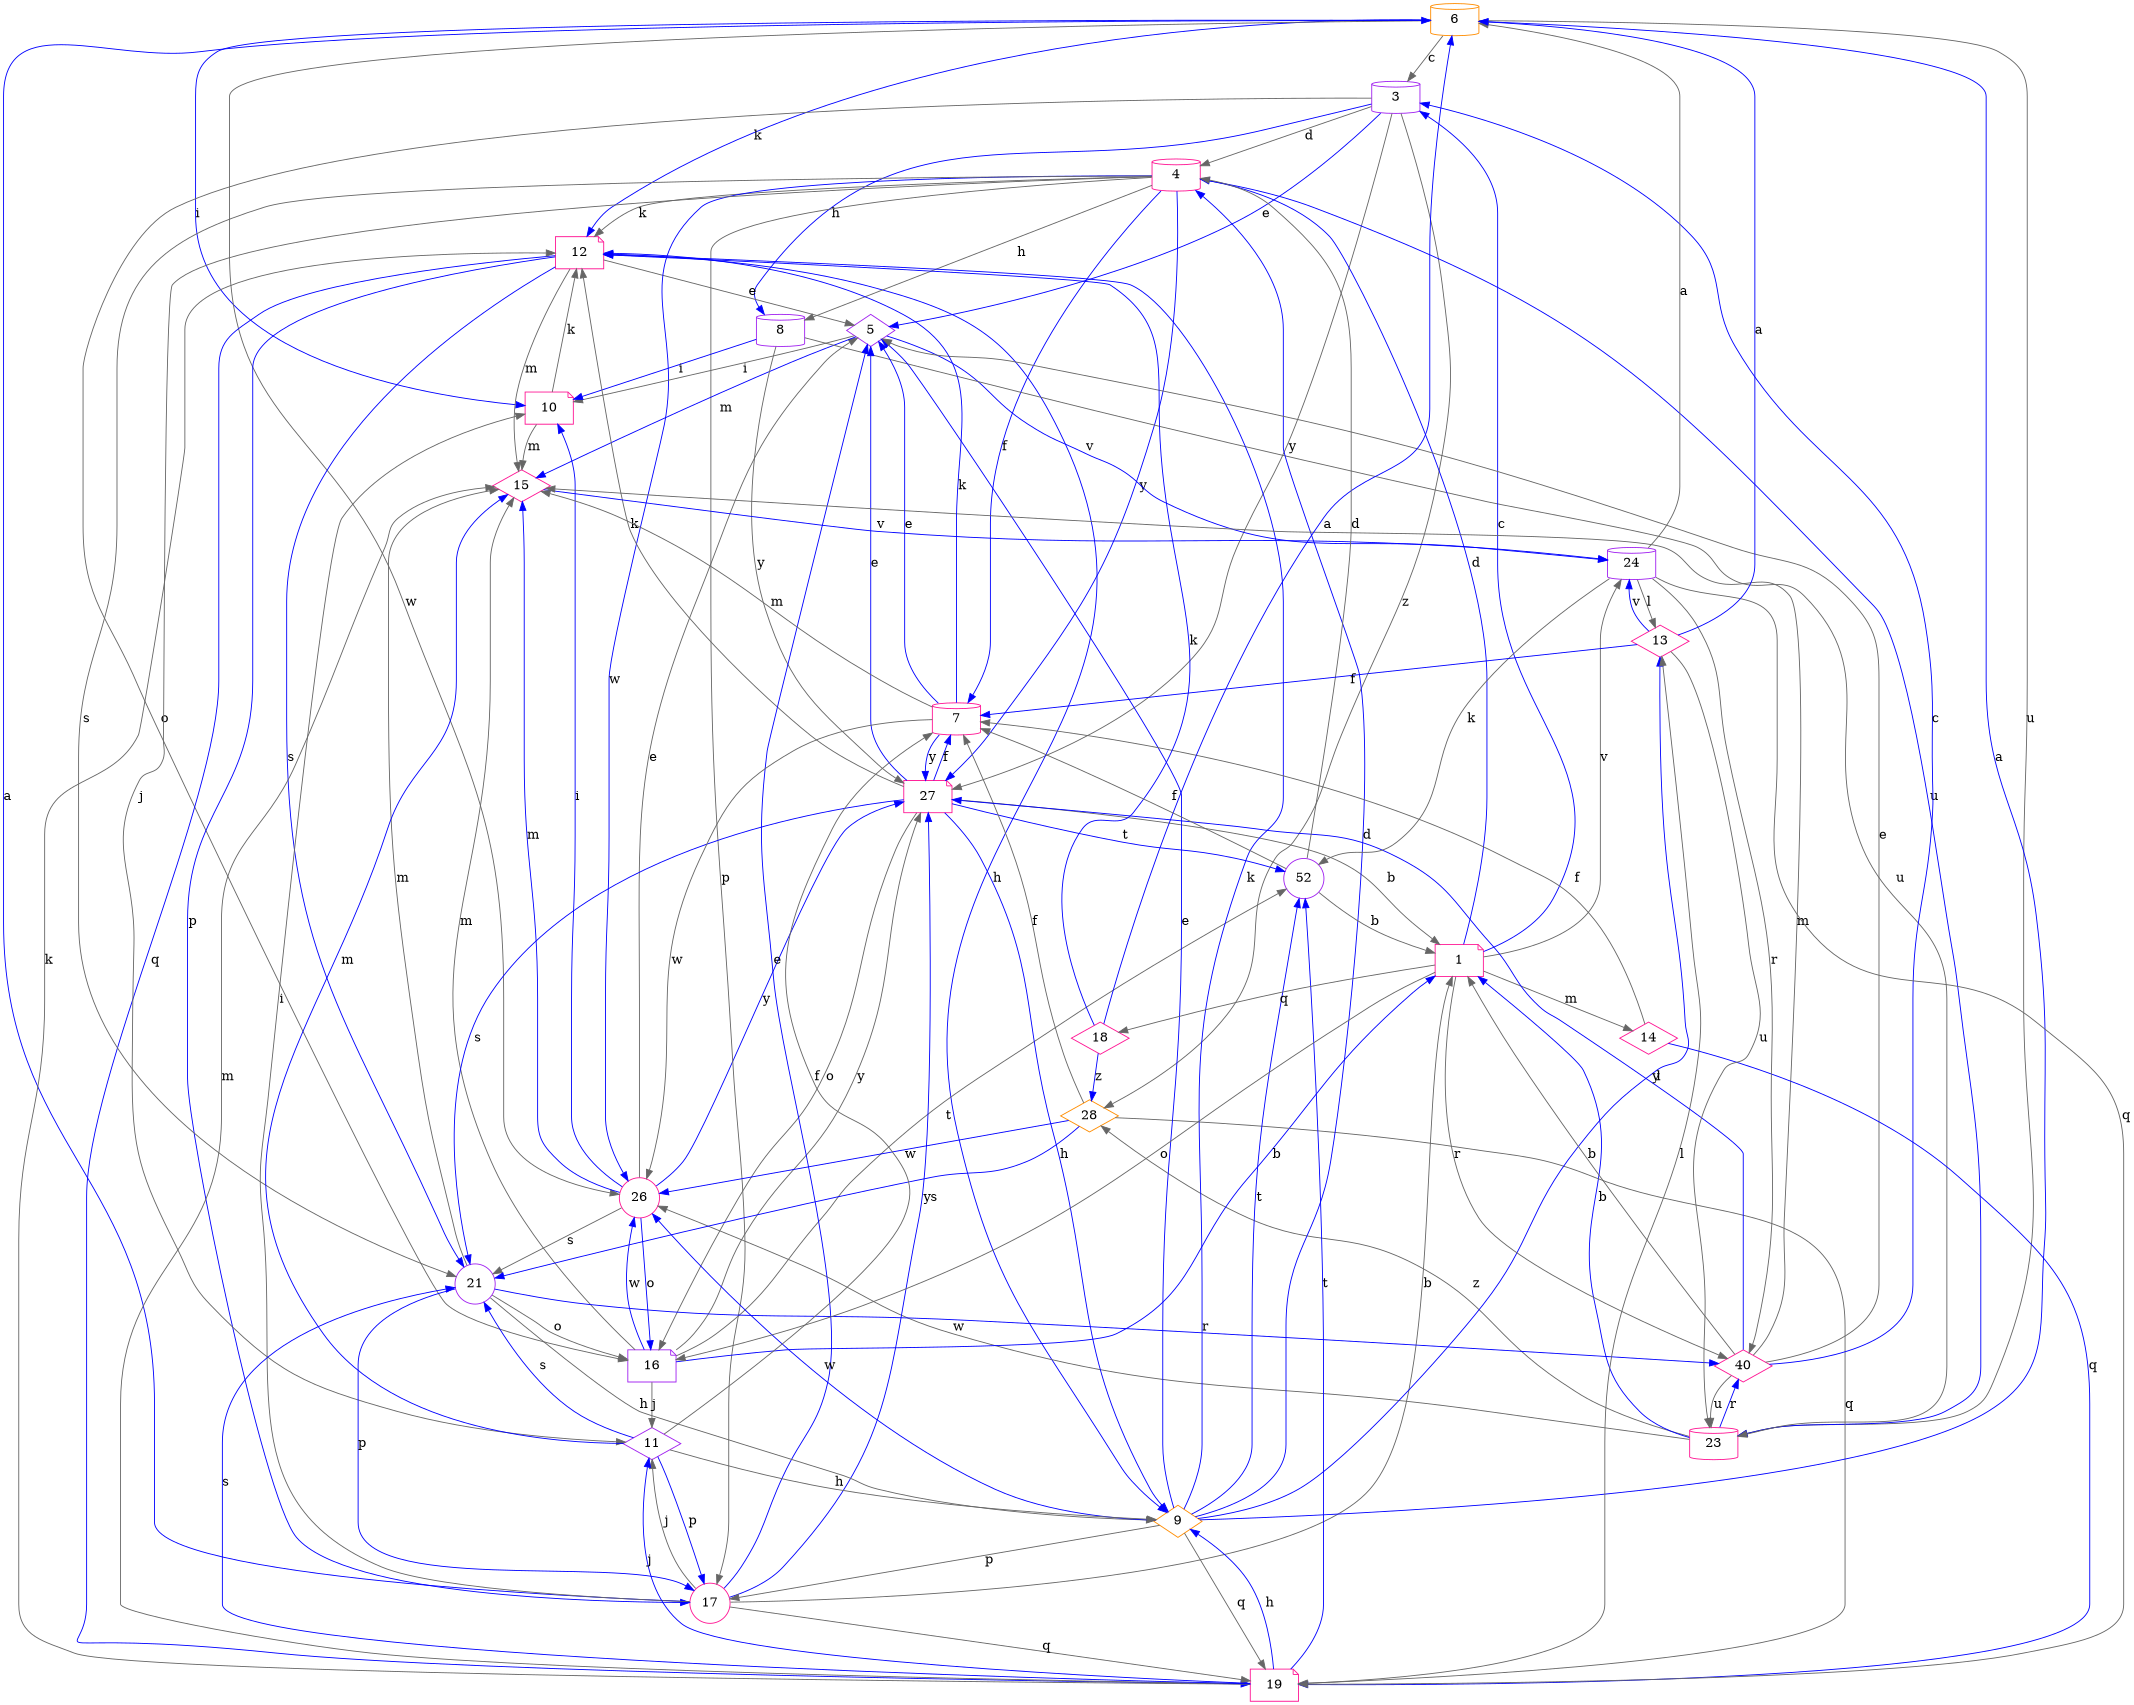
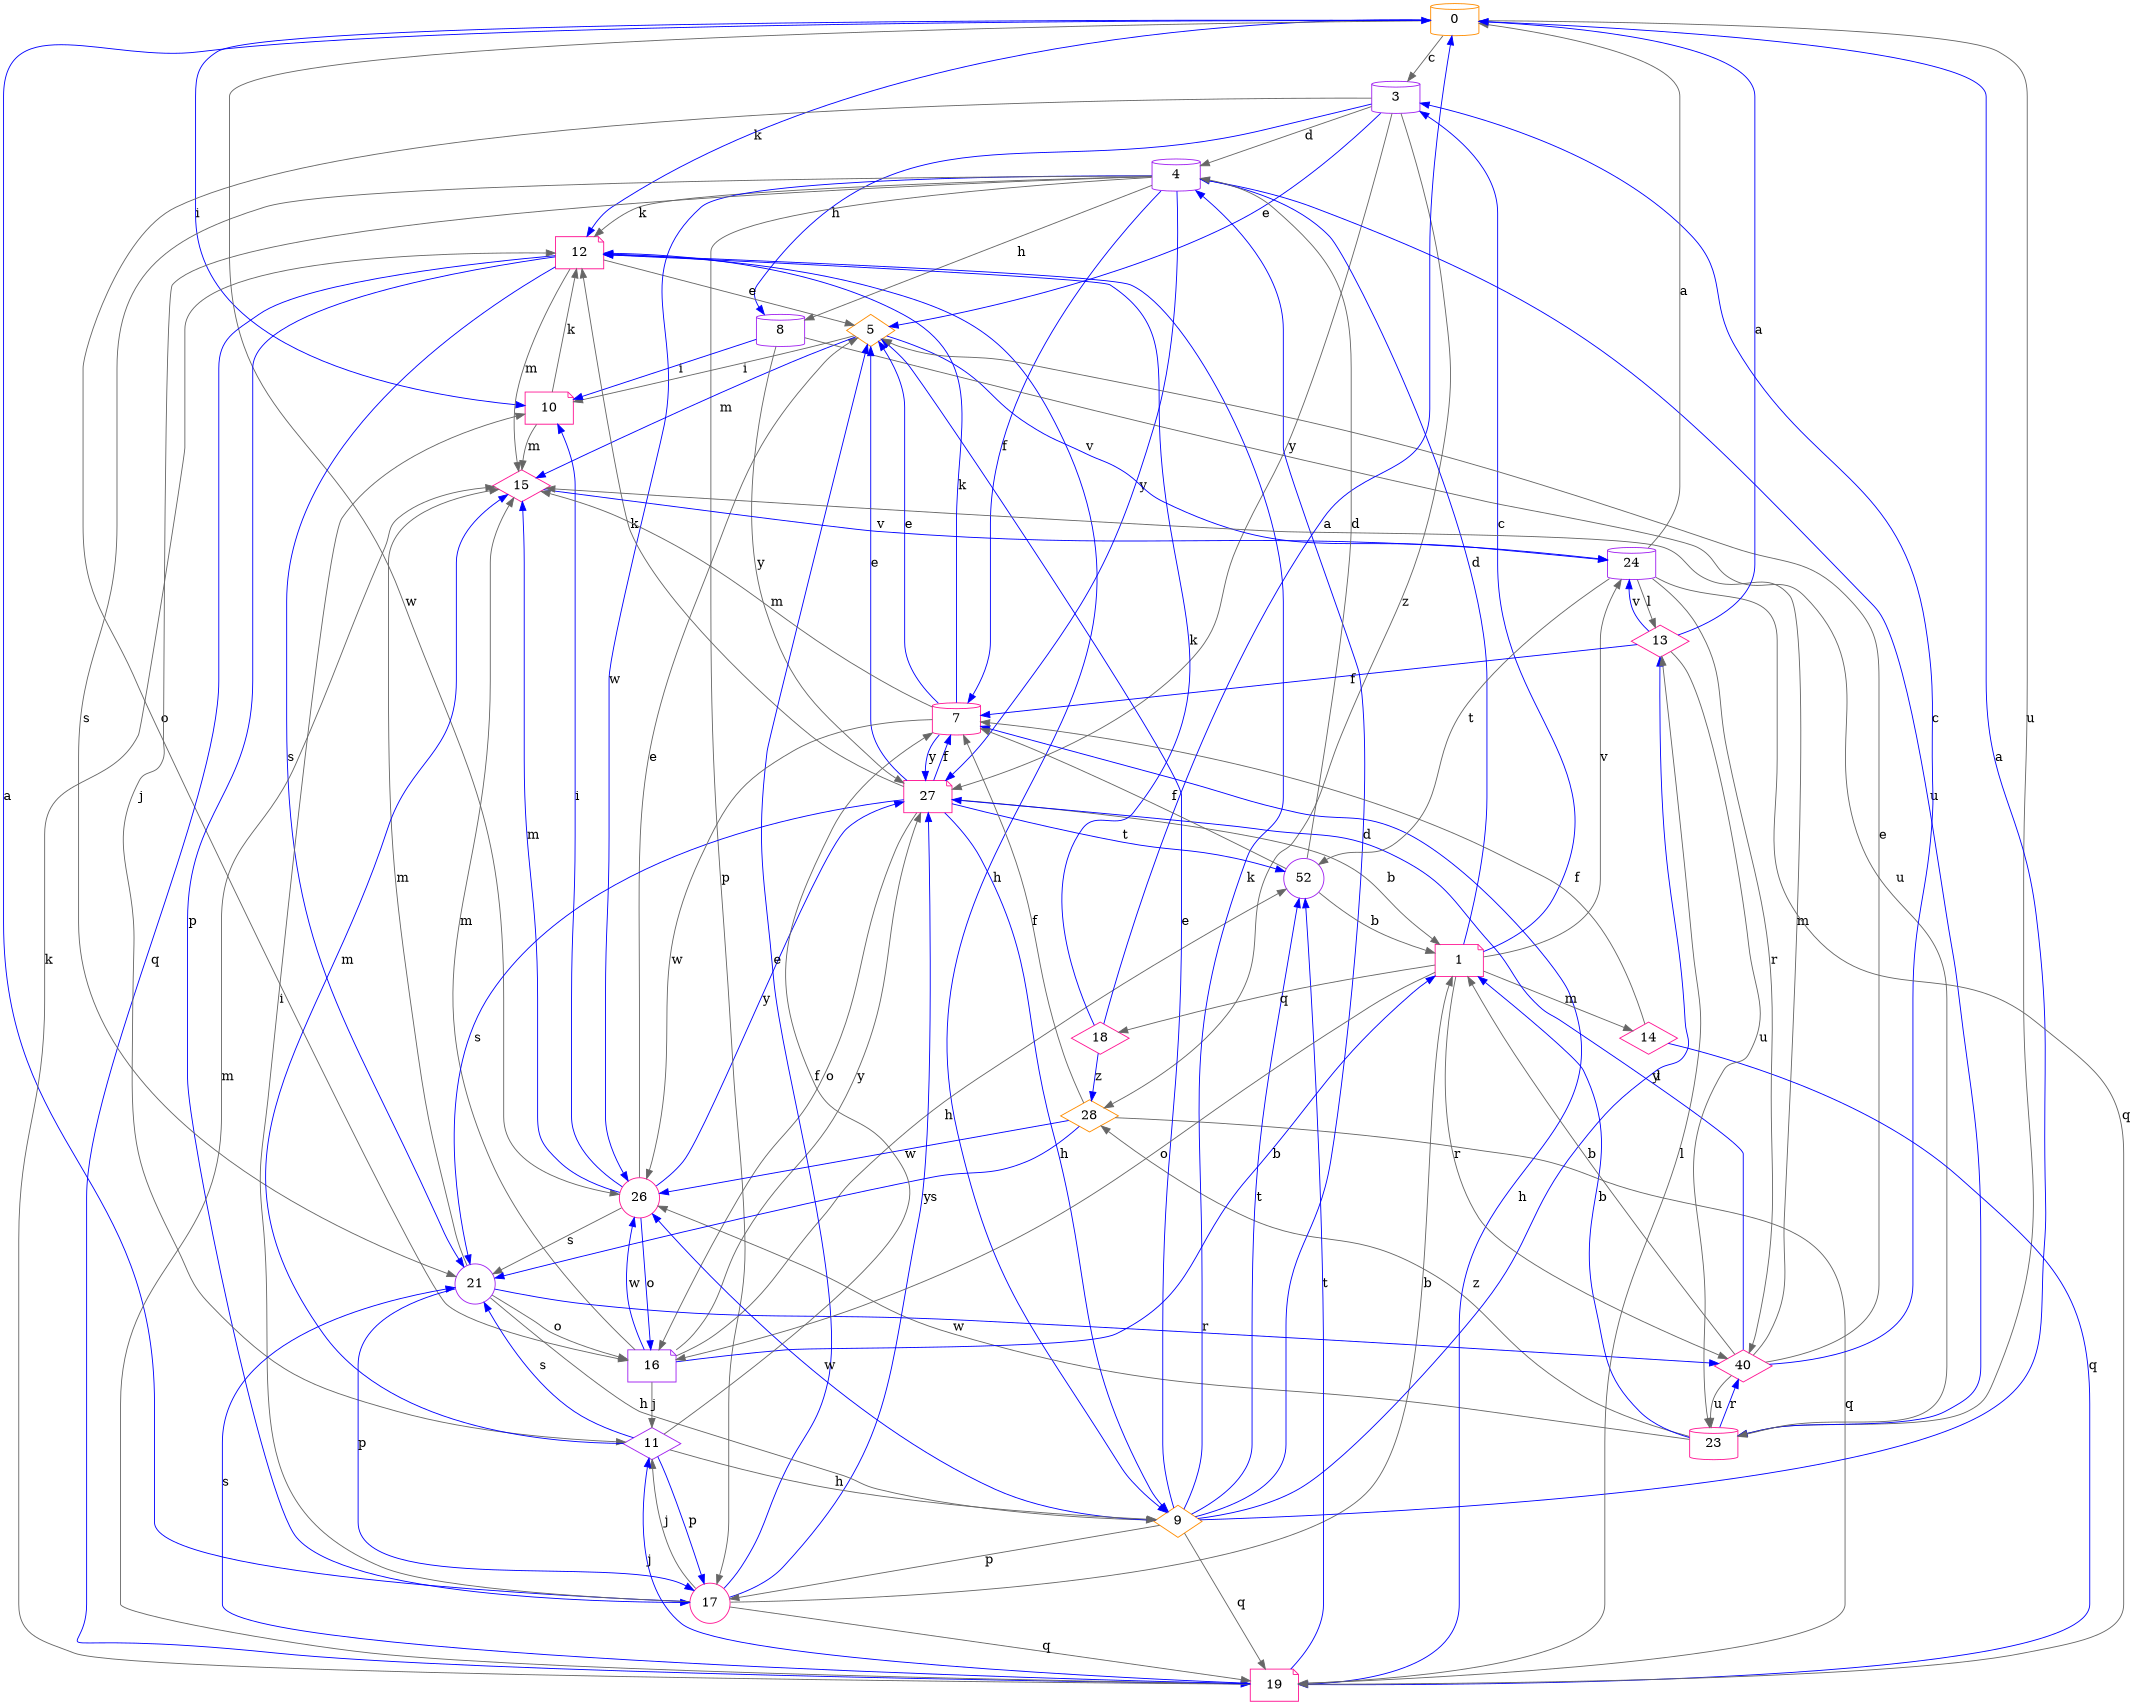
node "6": label "6" -> "0"
node "4": color deeppink -> purple
node "5": color purple -> darkorange
edge "24" -> "52": label "k" -> "t"
edge "16" -> "52": label "t" -> "h"
edge "19" -> "9": now "19" -> "7"
